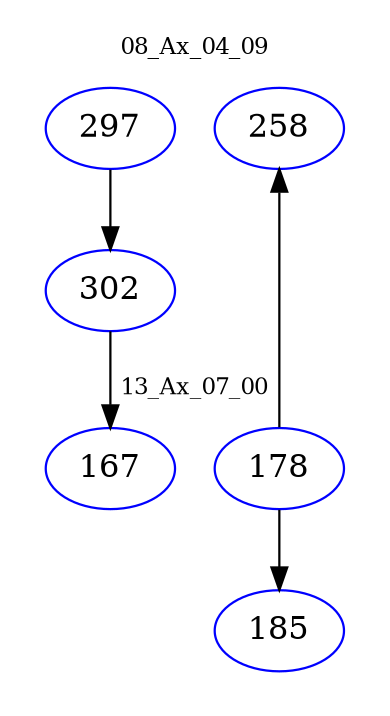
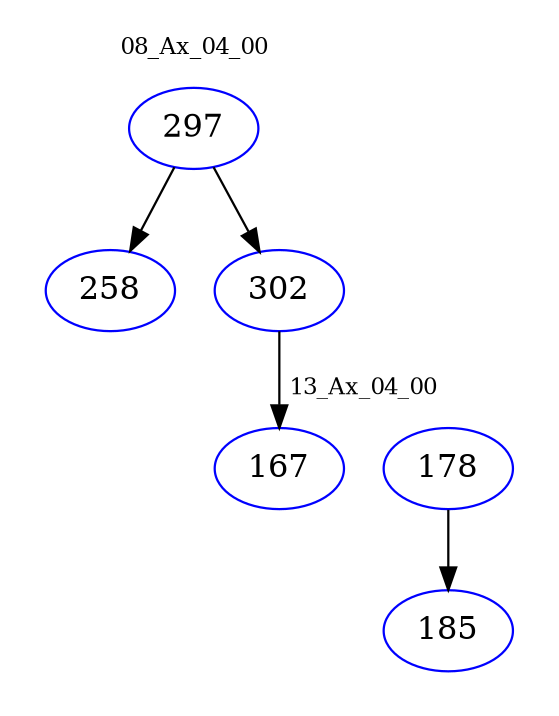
cluster "08_Ax_04_09": label "08_Ax_04_09" -> "08_Ax_04_00"
edge "178" -> "258": now "297" -> "258"
cluster "13_Ax_07_00": label "13_Ax_07_00" -> "13_Ax_04_00"
